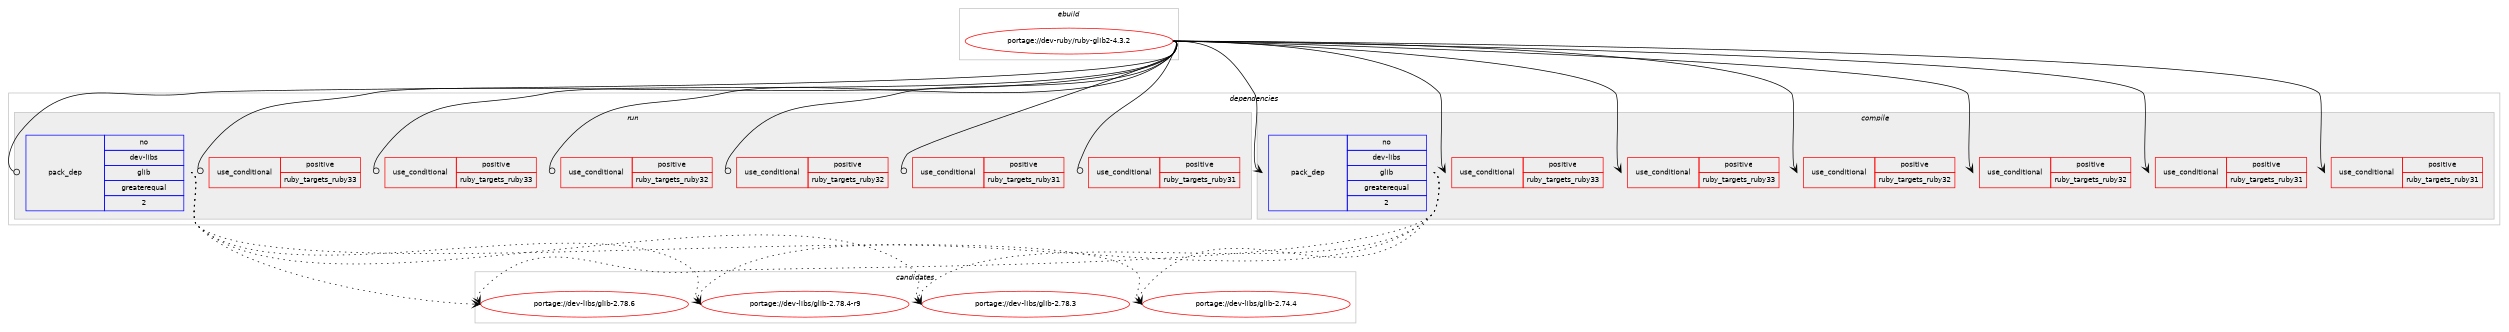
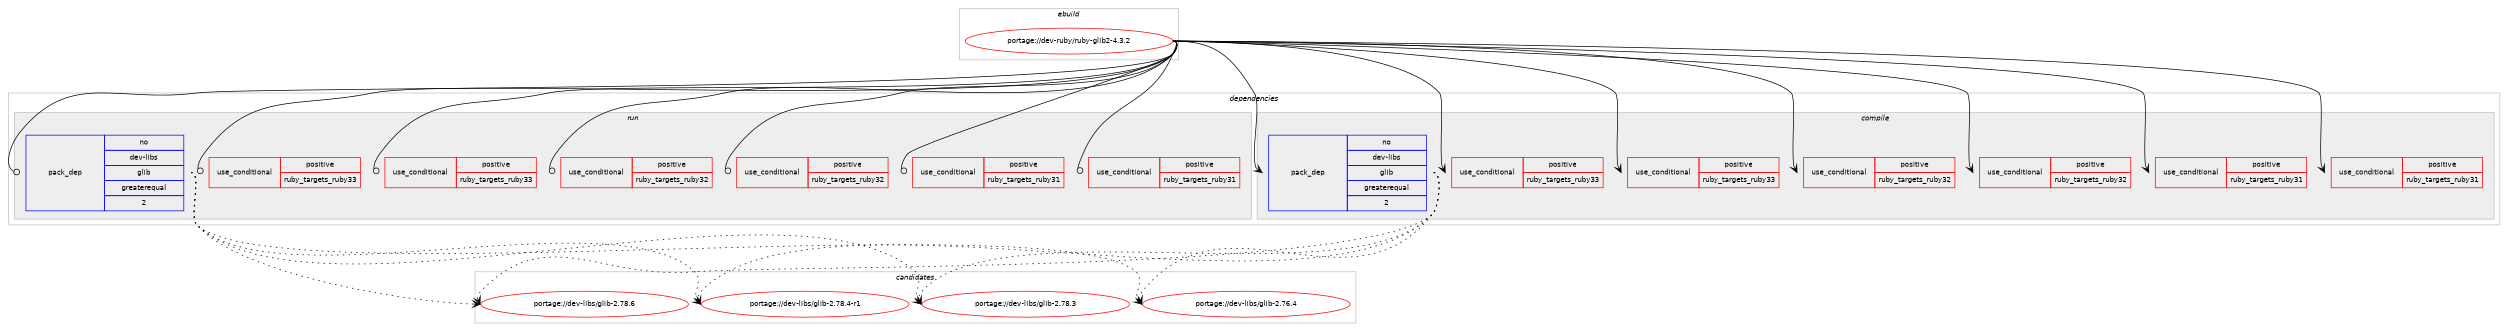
node "portage://dev-libs/glib-2.78.4-r9": label "portage://dev-libs/glib-2.78.4-r9" -> "portage://dev-libs/glib-2.78.4-r1"
node "portage://dev-libs/glib-2.74.4": label "portage://dev-libs/glib-2.74.4" -> "portage://dev-libs/glib-2.76.4"
